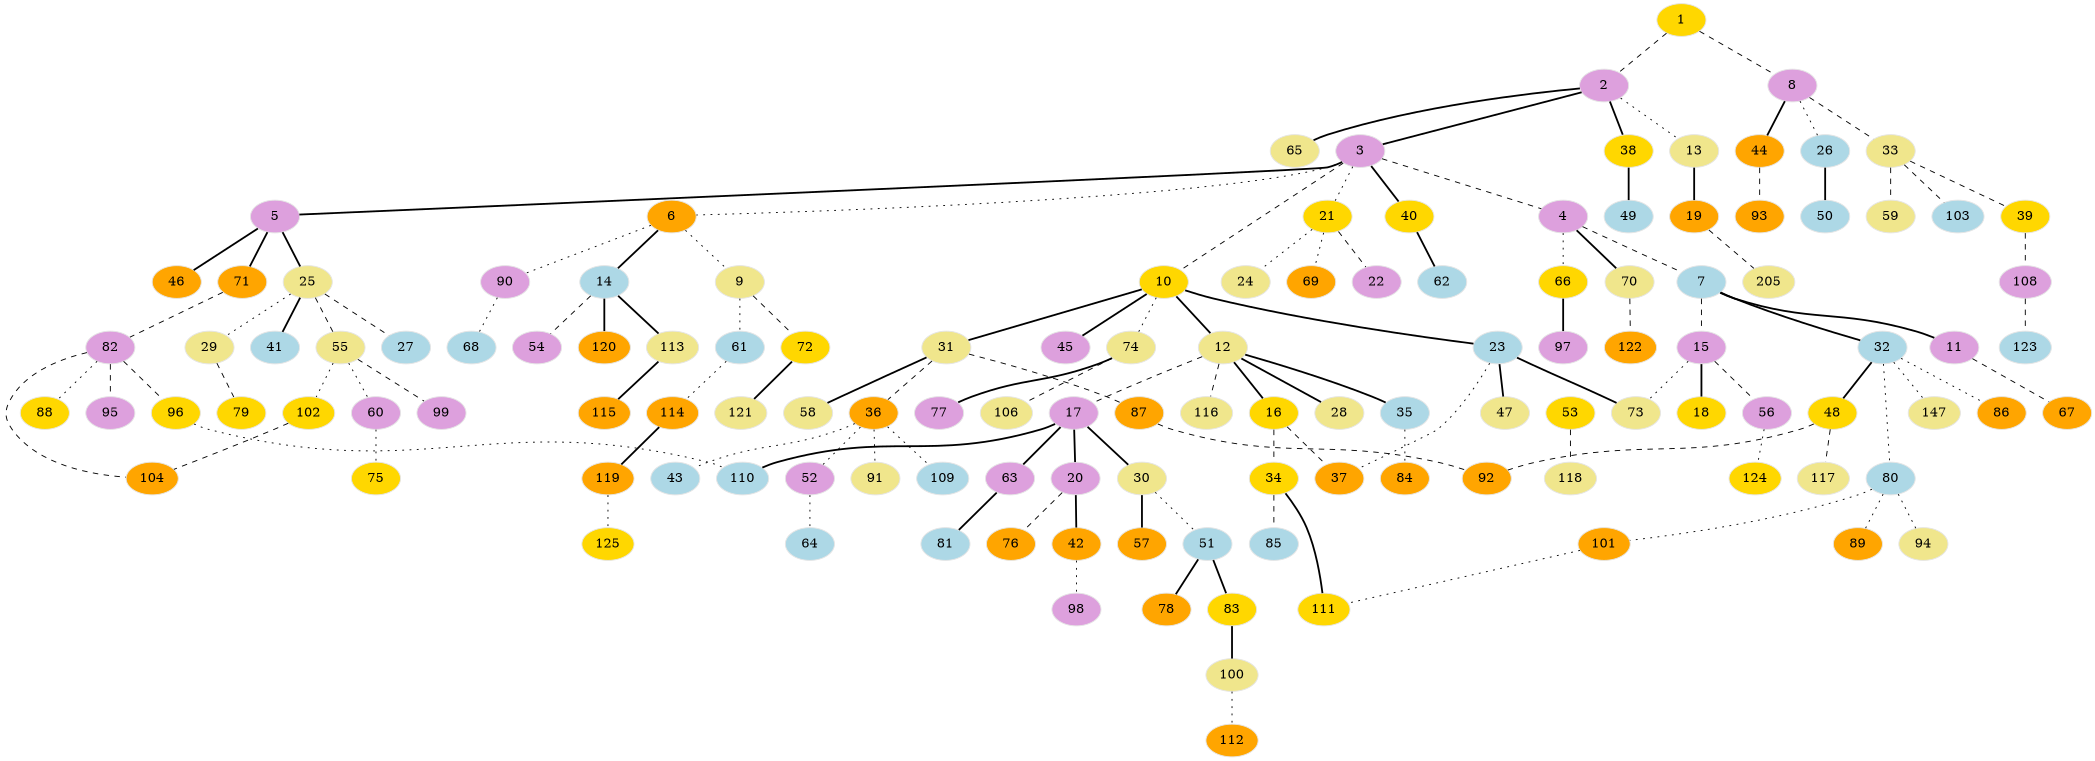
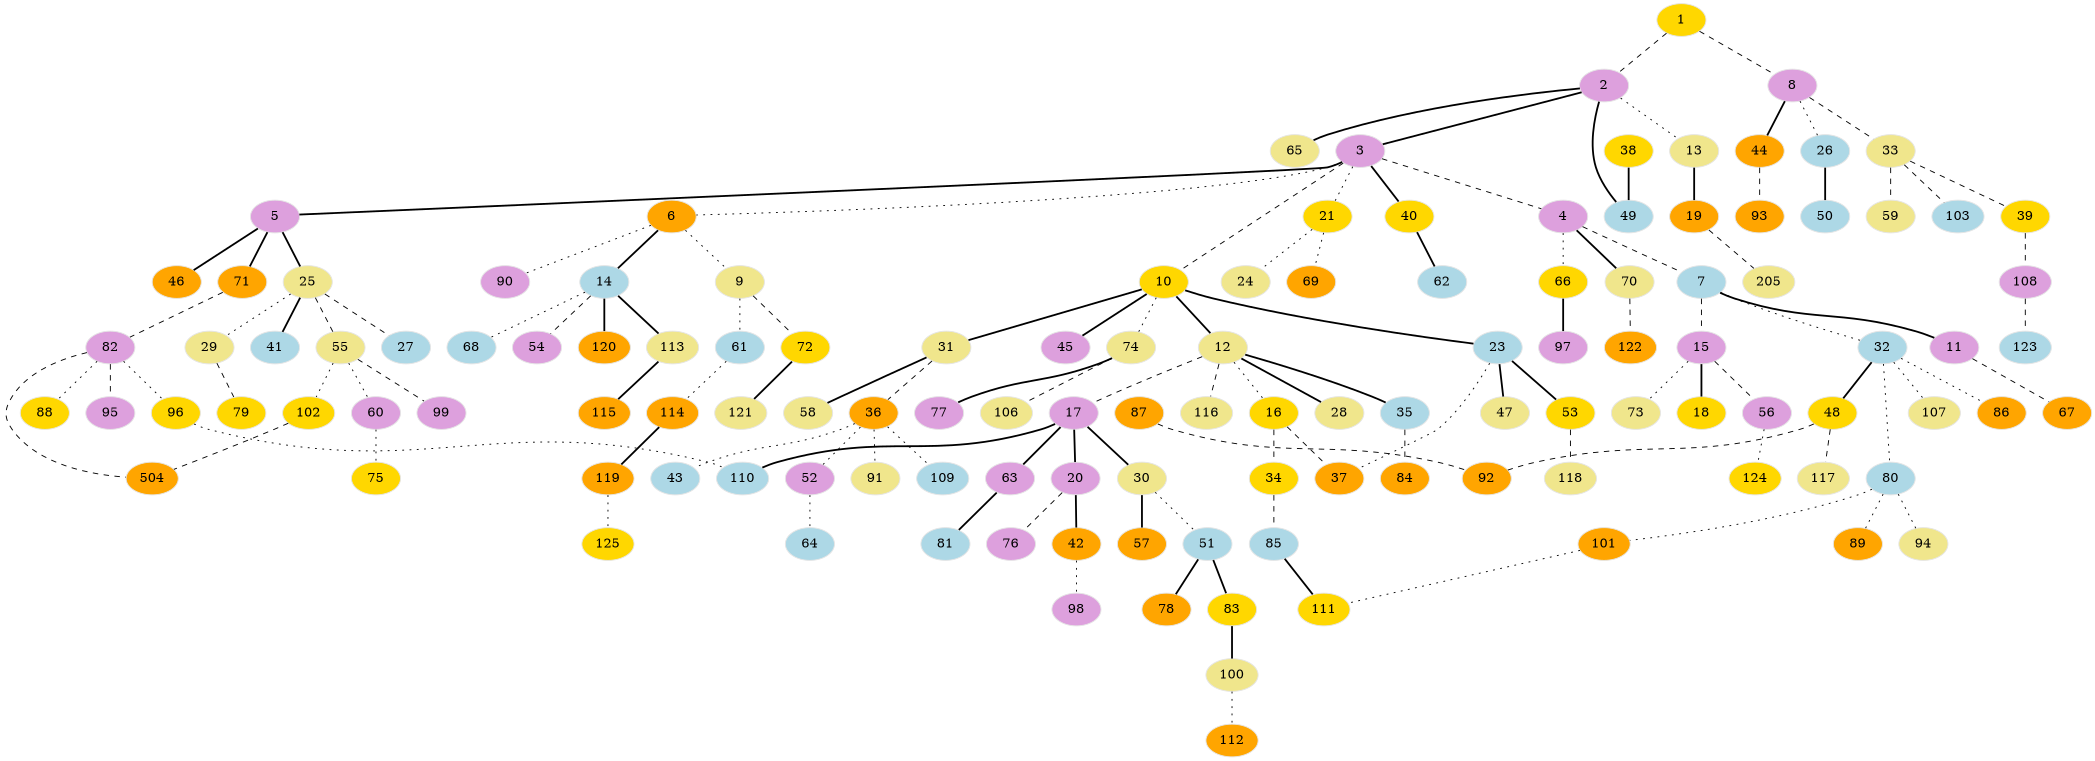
edge "2" -- "38": now "2" -- "49"
node "22": removed
edge "90" -- "68": now "14" -- "68"
edge "7" -- "32": style bold -> dotted
edge "31" -- "87": removed
edge "82" -- "96": style dashed -> dotted
edge "12" -- "16": style bold -> dotted
edge "23" -- "73": now "23" -- "53"
node "147": label "147" -> "107"
edge "35" -- "84": style dotted -> dashed
node "104": label "104" -> "504"
edge "34" -- "111": now "85" -- "111"
node "76": fillcolor orange -> plum
